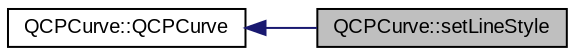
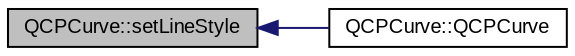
edge "QCPCurve::setLineStyle" -> "QCPCurve::QCPCurve": reversed
